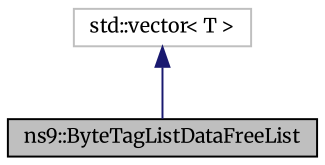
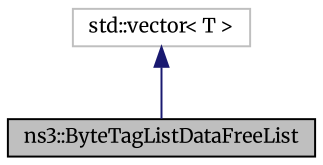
node "ns9::ByteTagListDataFreeList": label "ns9::ByteTagListDataFreeList" -> "ns3::ByteTagListDataFreeList"
